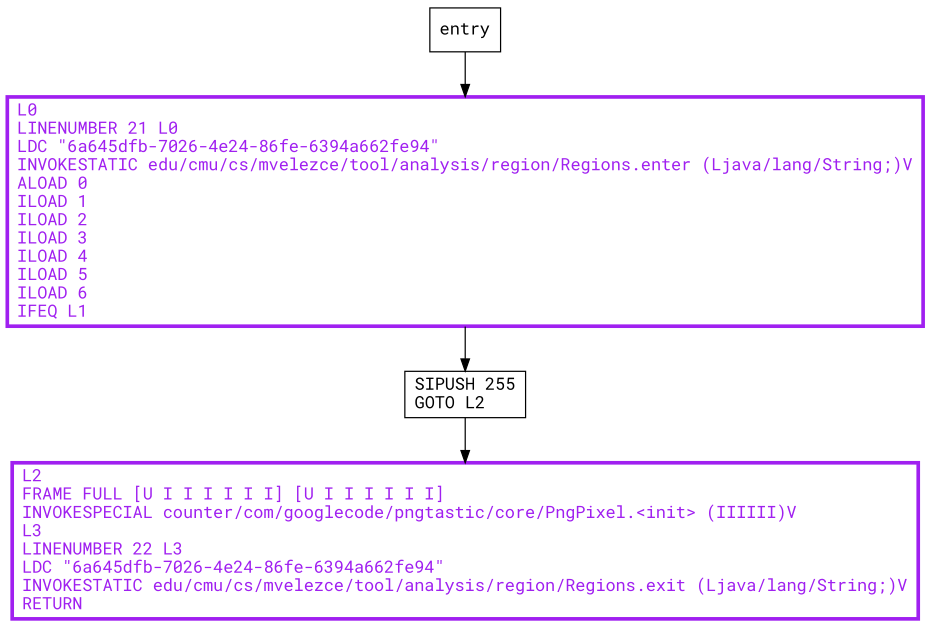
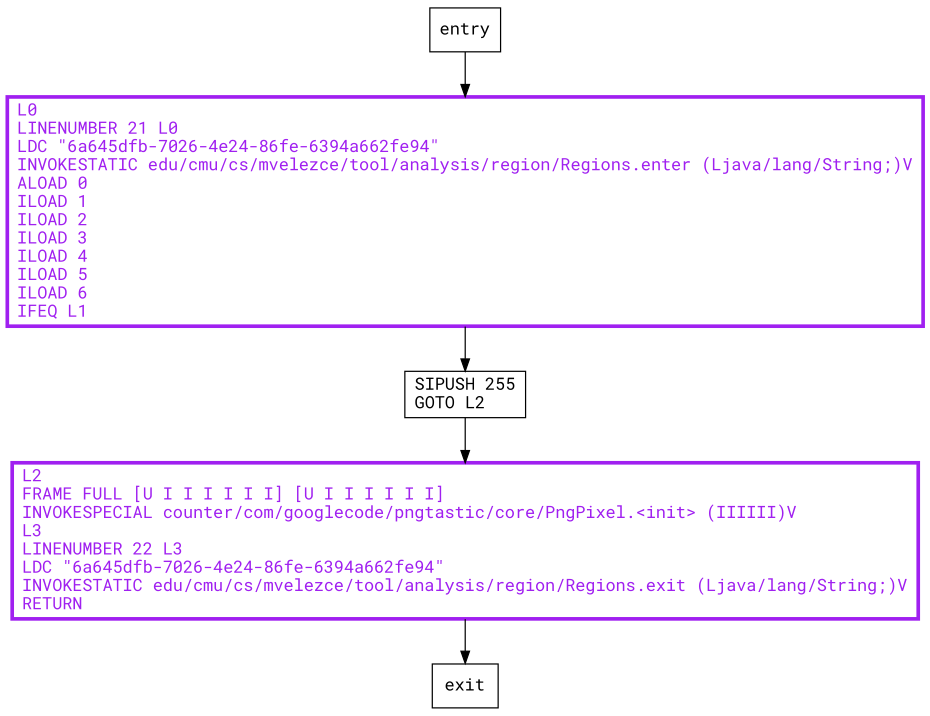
node "exit": added
